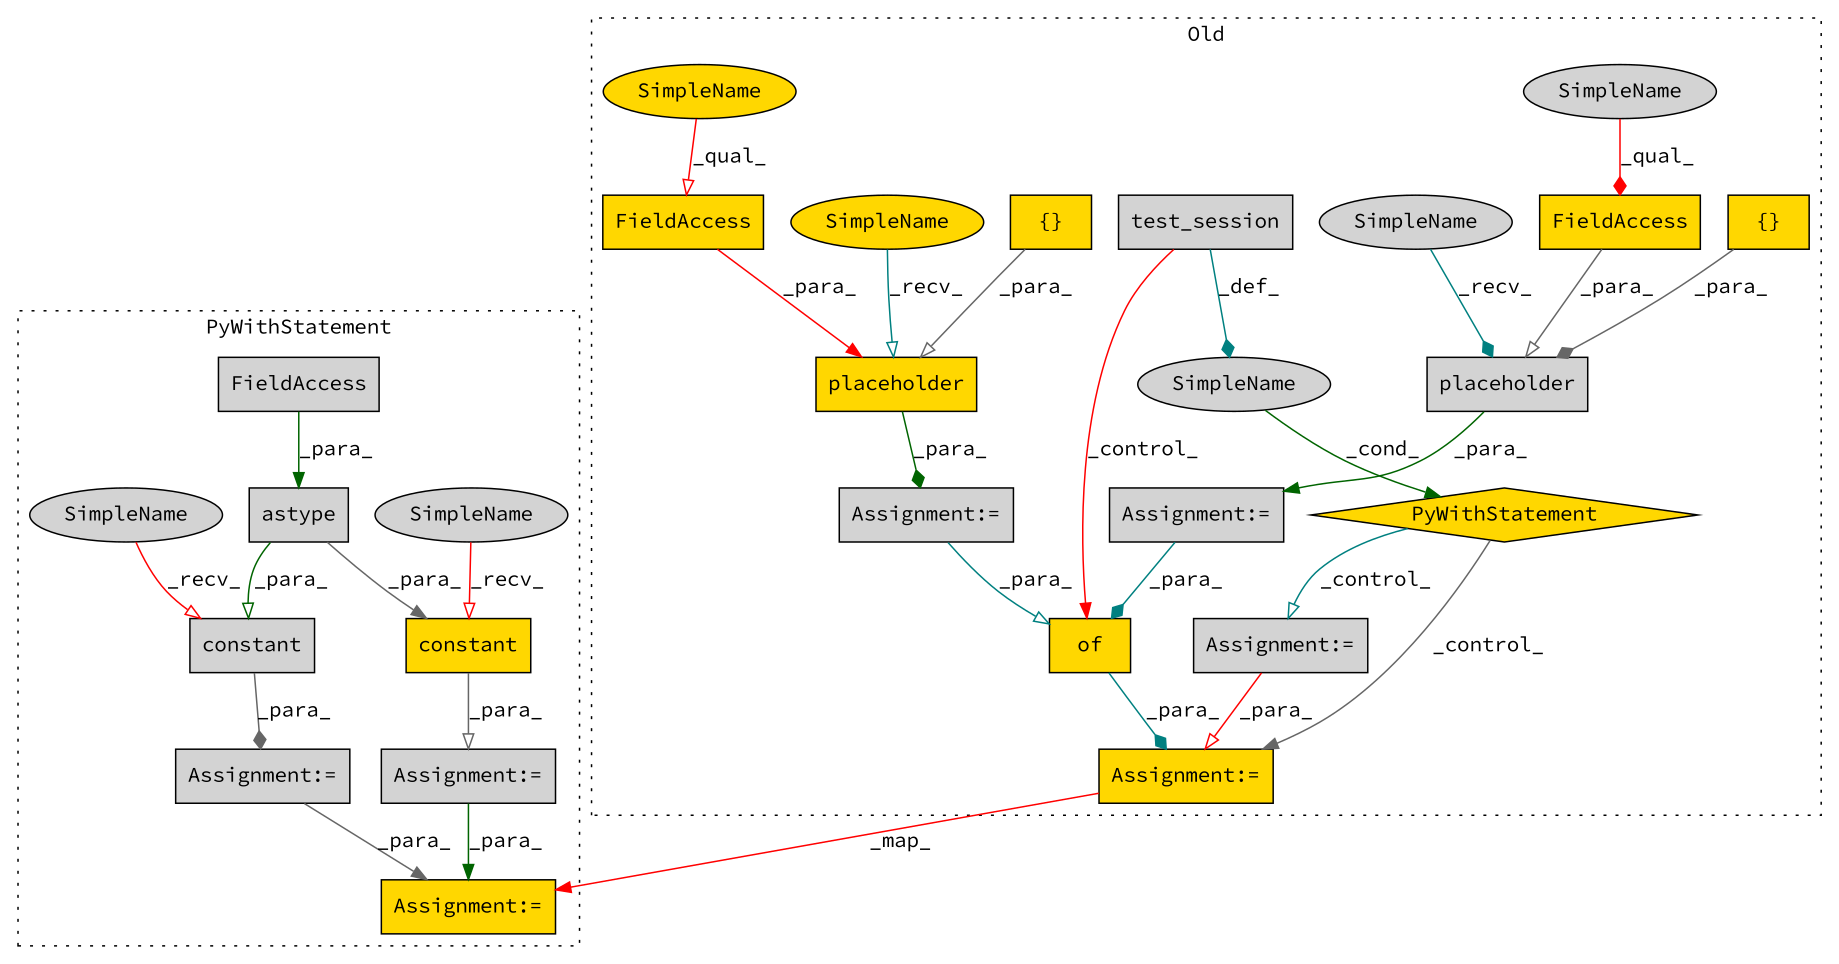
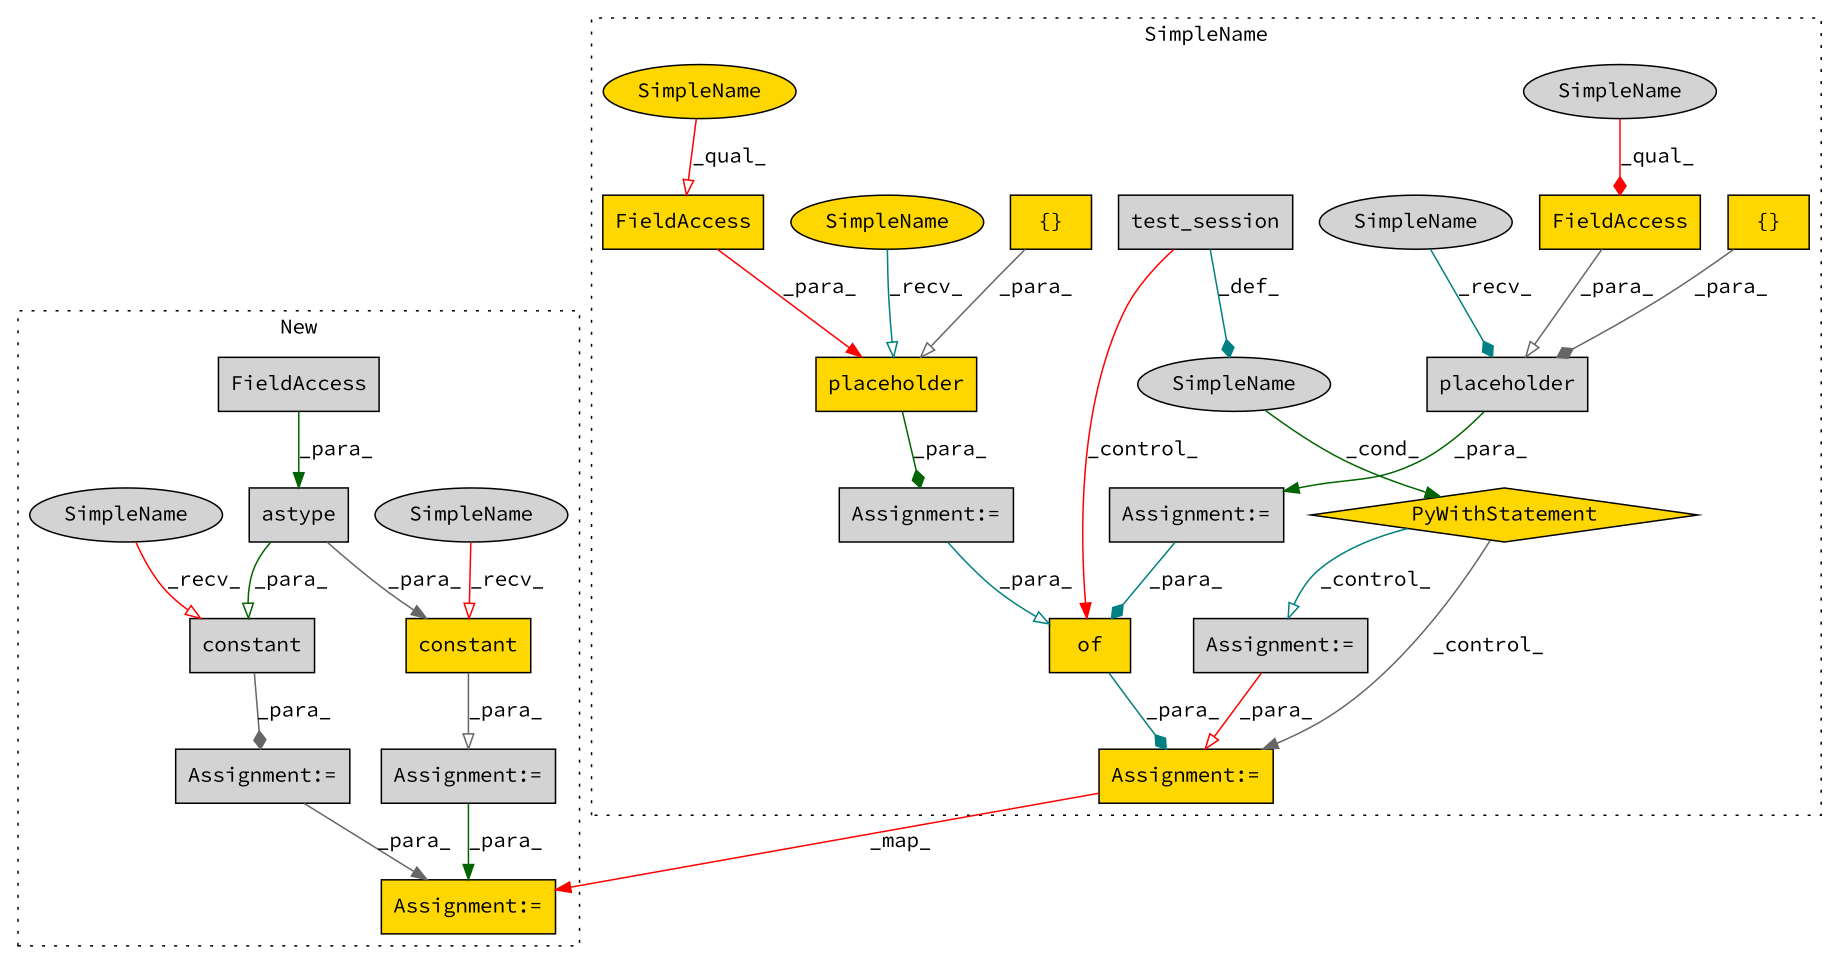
cluster "Old": label "Old" -> "SimpleName"
cluster "PyWithStatement": label "PyWithStatement" -> "New"
